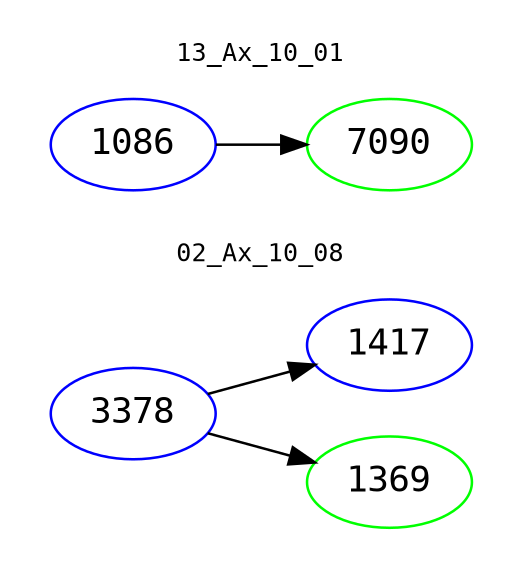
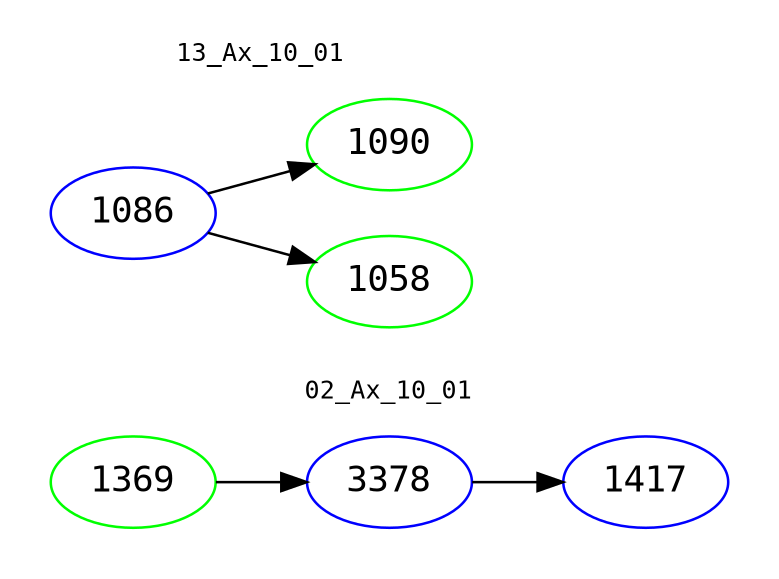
node "7090": label "7090" -> "1090"
cluster "02_Ax_10_08": label "02_Ax_10_08" -> "02_Ax_10_01"
node "1058": added
edge "3378" -> "1369": reversed
